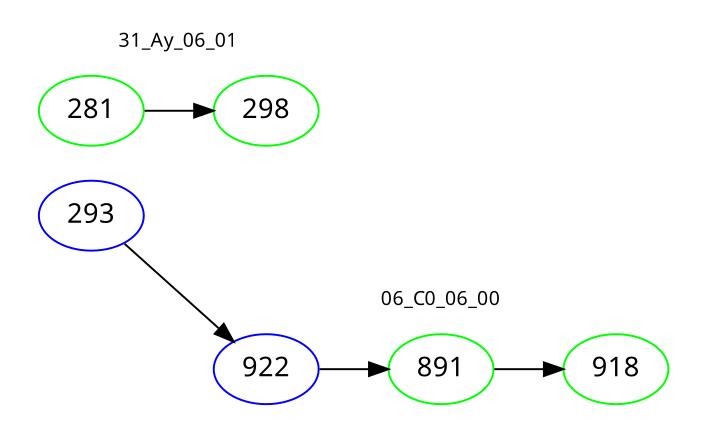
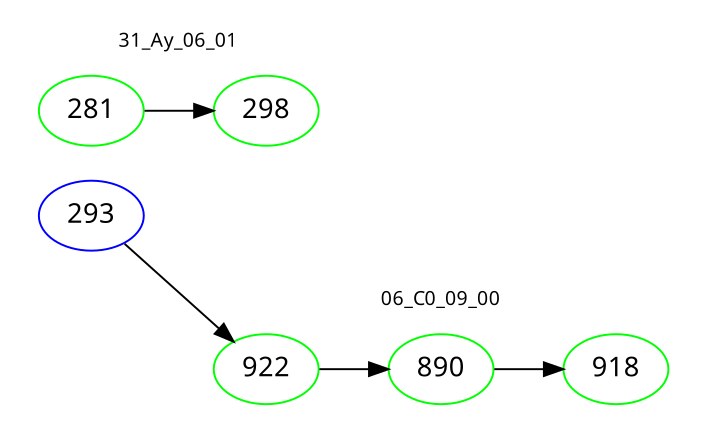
cluster "06_C0_06_00": label "06_C0_06_00" -> "06_C0_09_00"
node "922": color blue -> green
node "891": label "891" -> "890"
